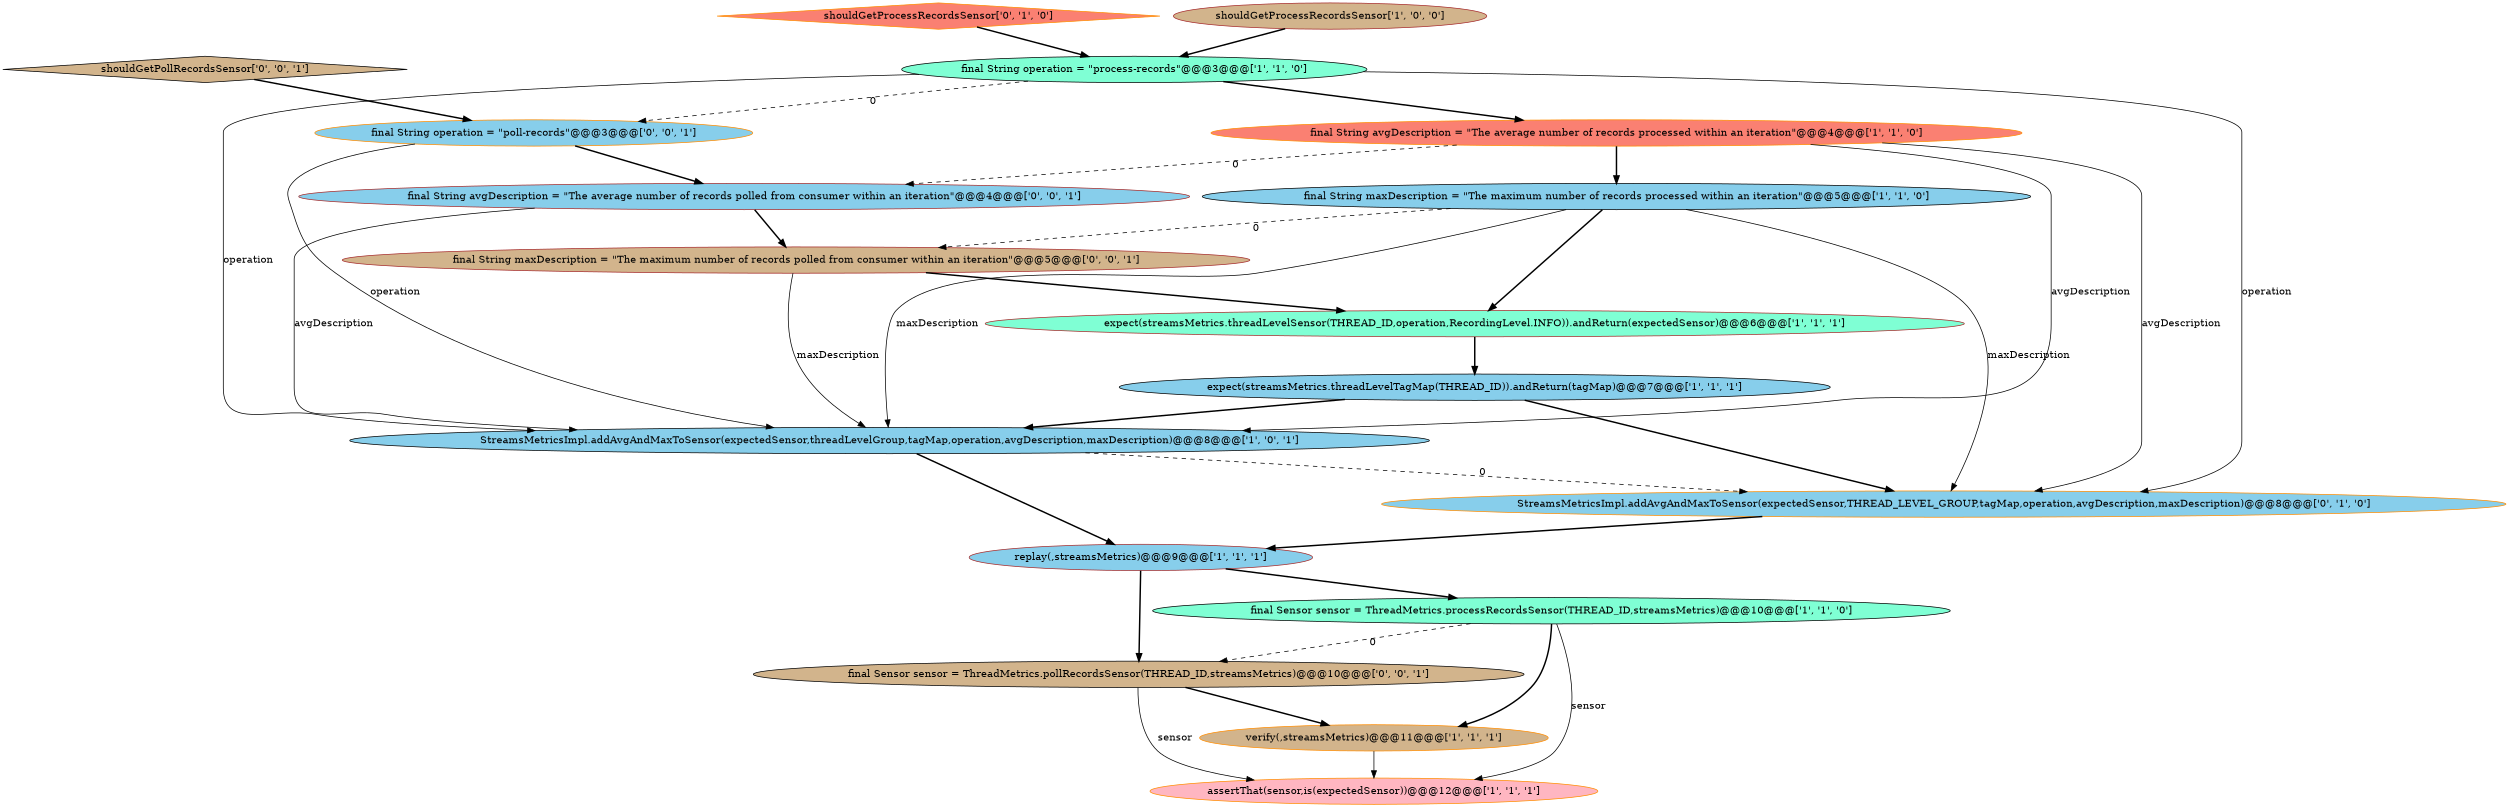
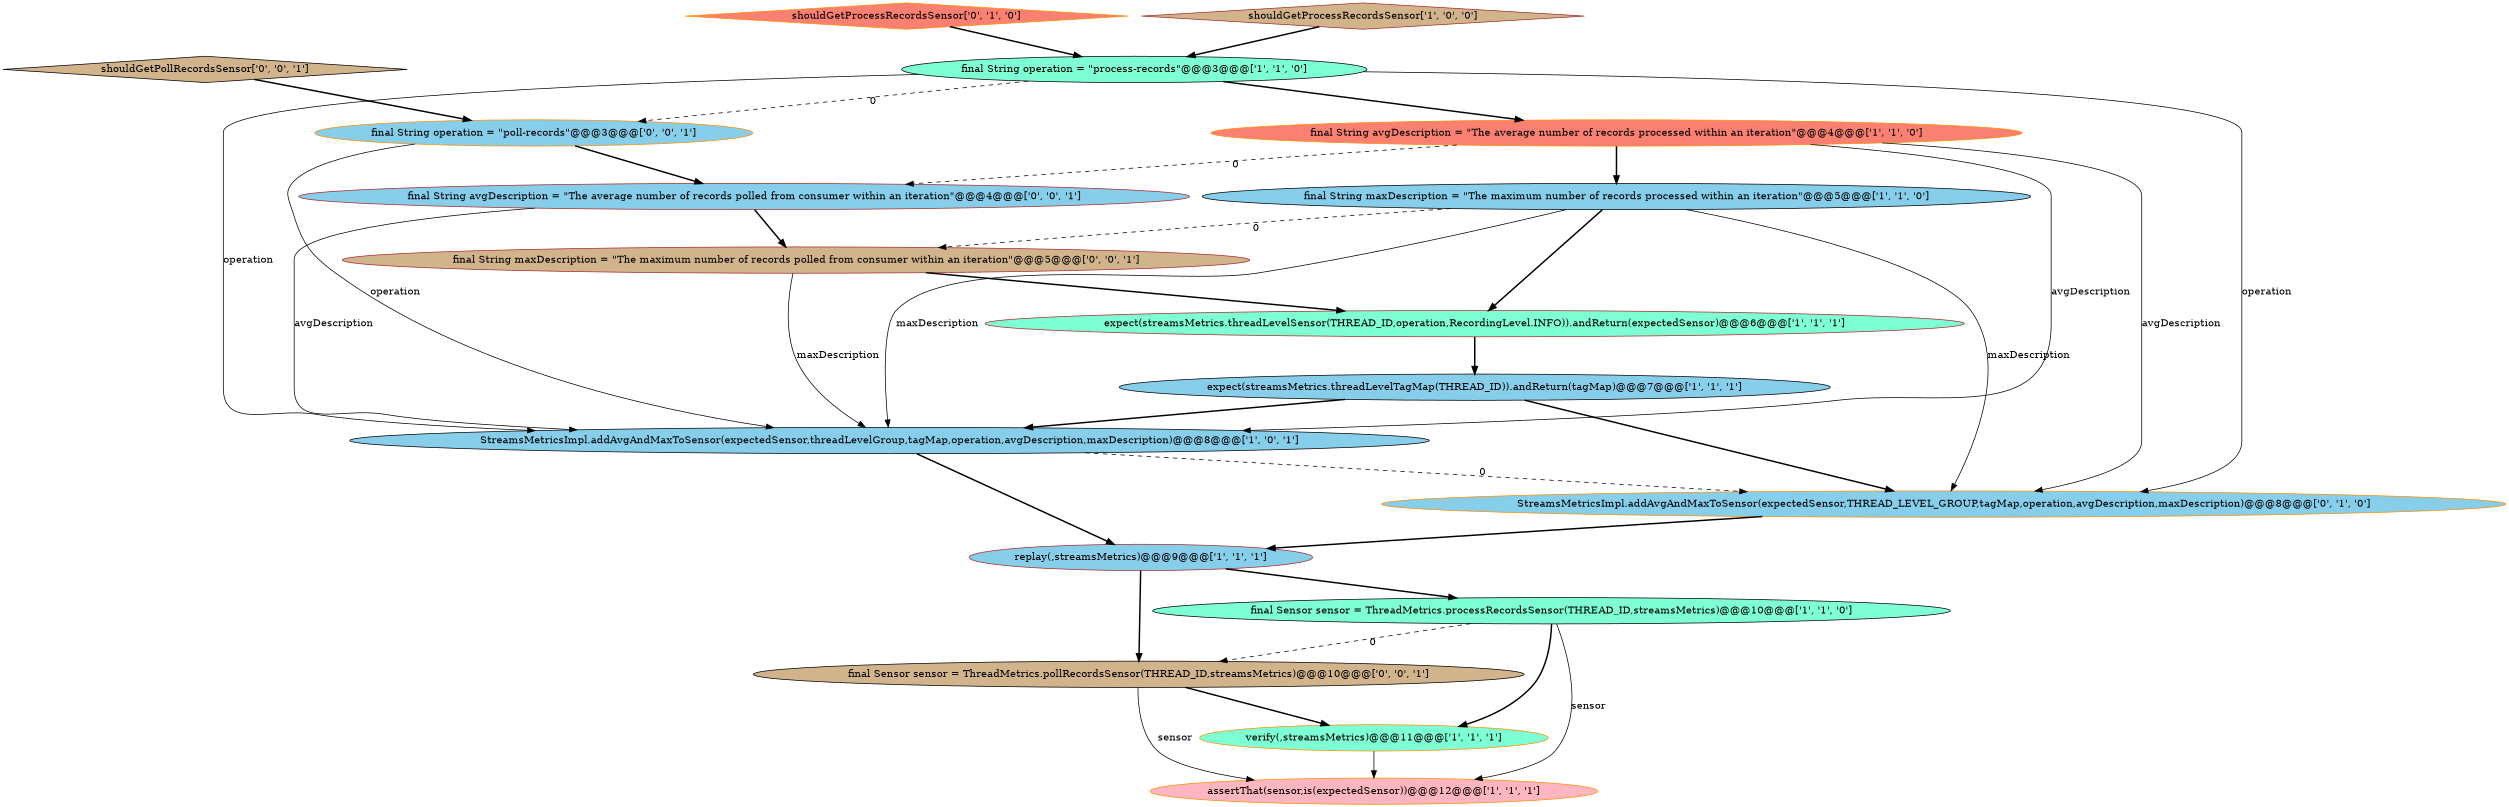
node "shouldGetProcessRecordsSensor['1', '0', '0']": shape ellipse -> diamond
node "verify(,streamsMetrics)@@@11@@@['1', '1', '1']": fillcolor tan -> aquamarine
